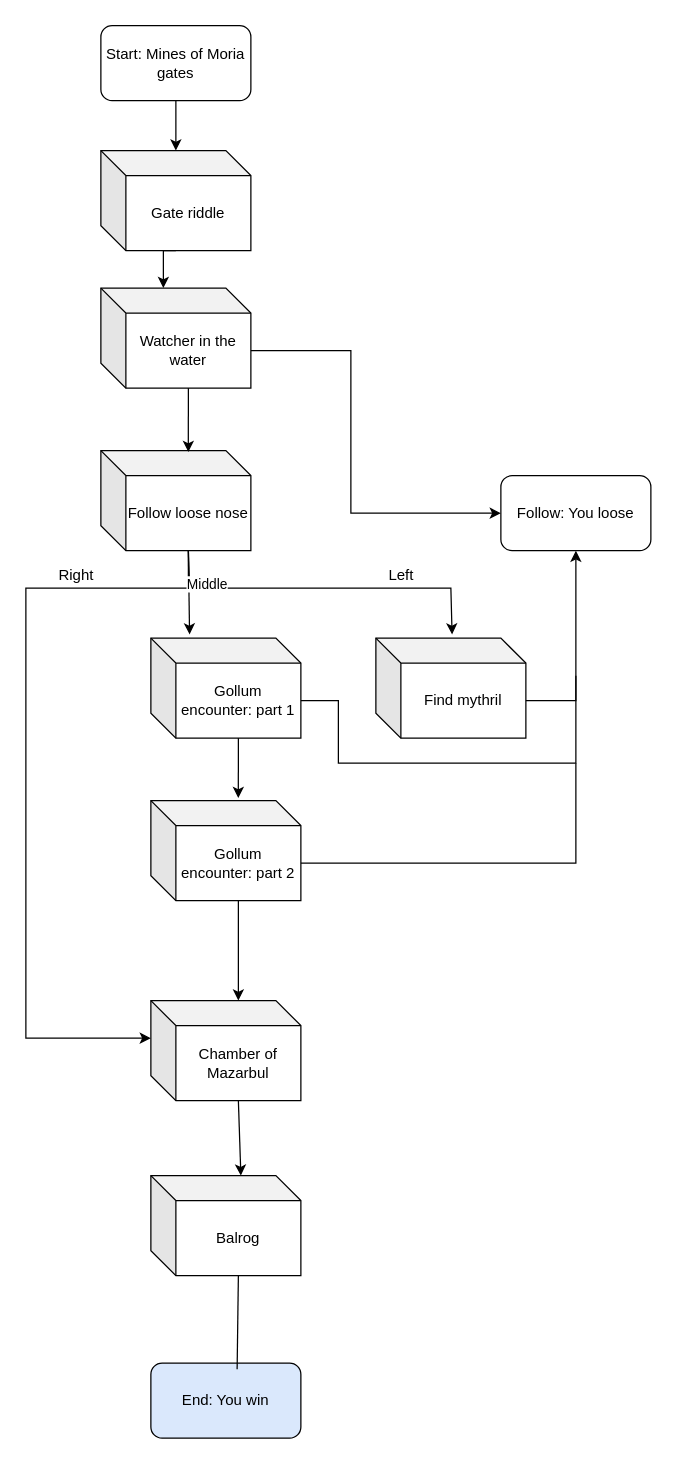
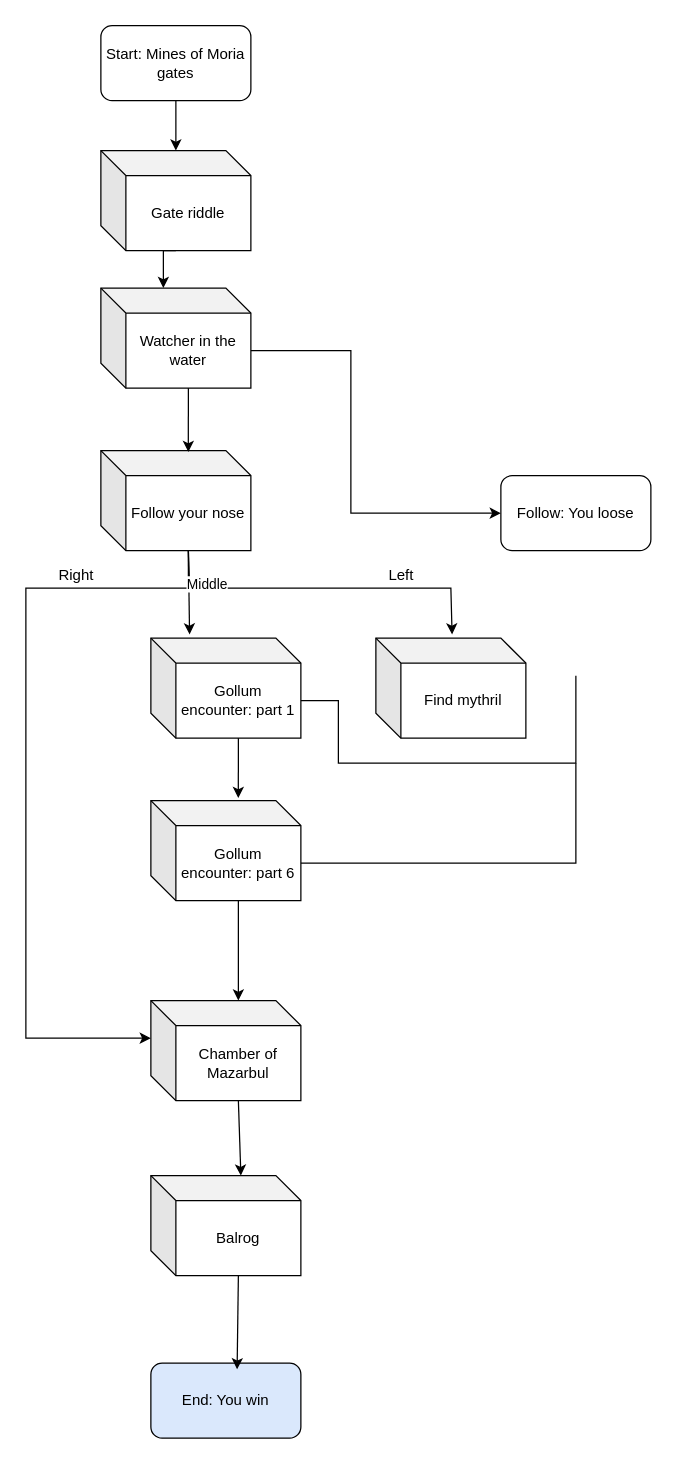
node "Follow loose nose": label "Follow loose nose" -> "Follow your nose"
edge "Find mythril" -> "Follow: You loose": removed
node "Gollum encounter: part 2": label "Gollum encounter: part 2" -> "Gollum encounter: part 6"
edge "Balrog" -- "End: You win": arrowhead none -> classic
